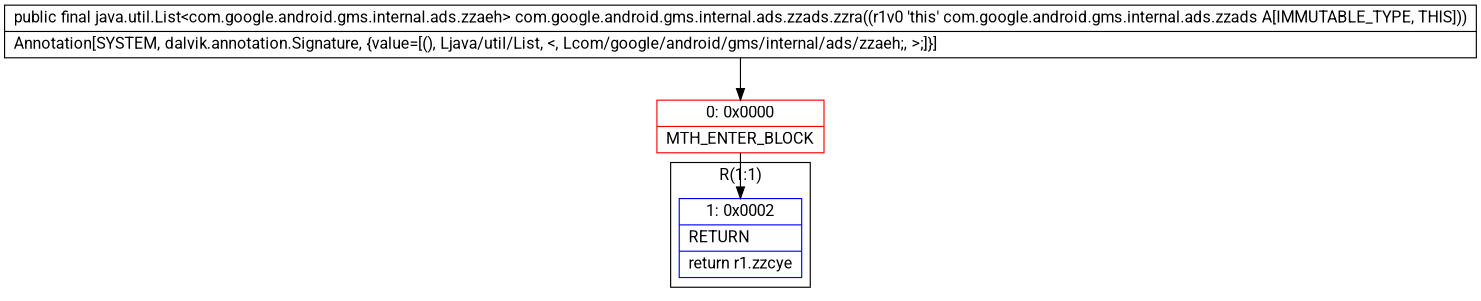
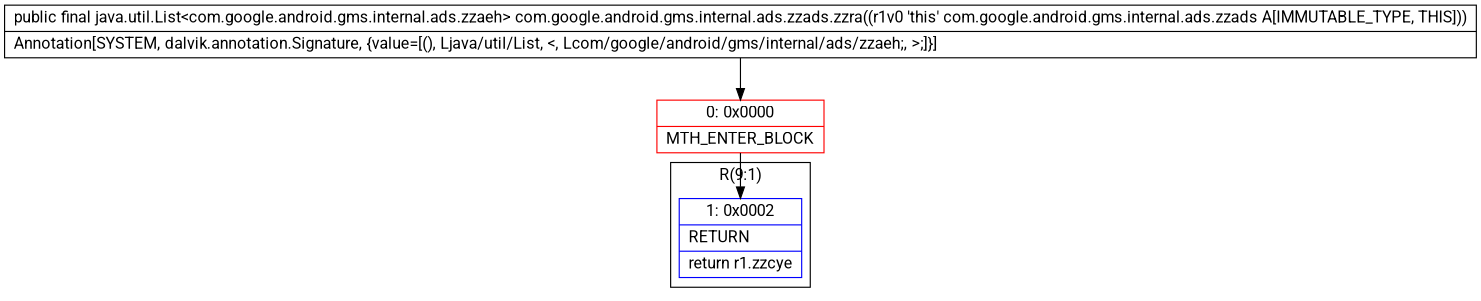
cluster "R(1:1)": label "R(1:1)" -> "R(9:1)"
